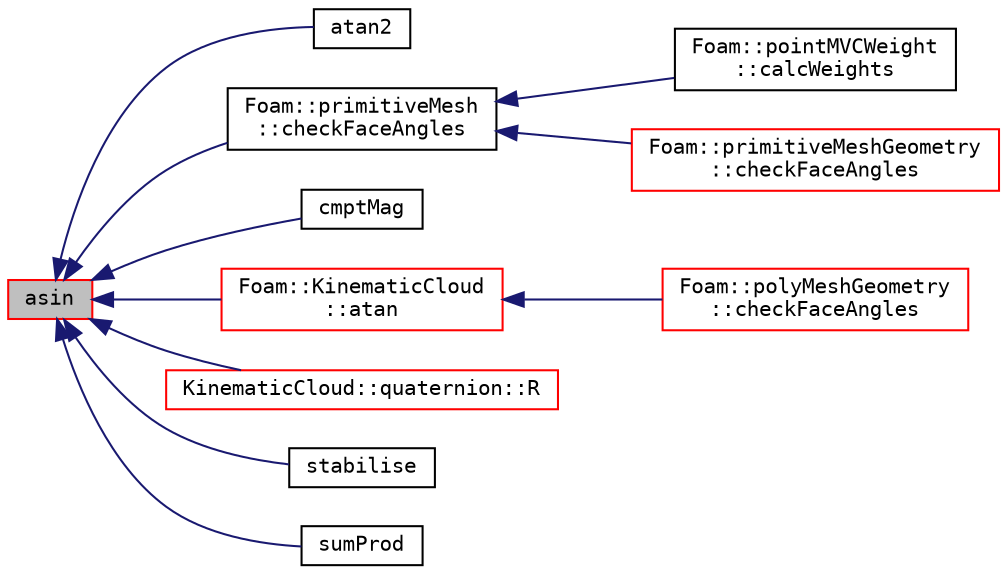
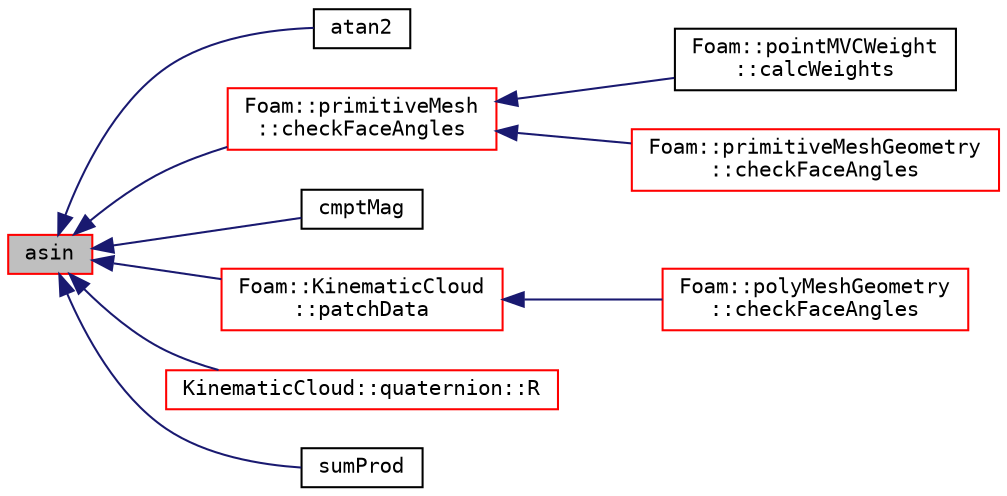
node "Foam::primitiveMesh ::checkFaceAngles": color black -> red
node "Foam::KinematicCloud ::atan": label "Foam::KinematicCloud ::atan" -> "Foam::KinematicCloud ::patchData"
node "stabilise": removed
